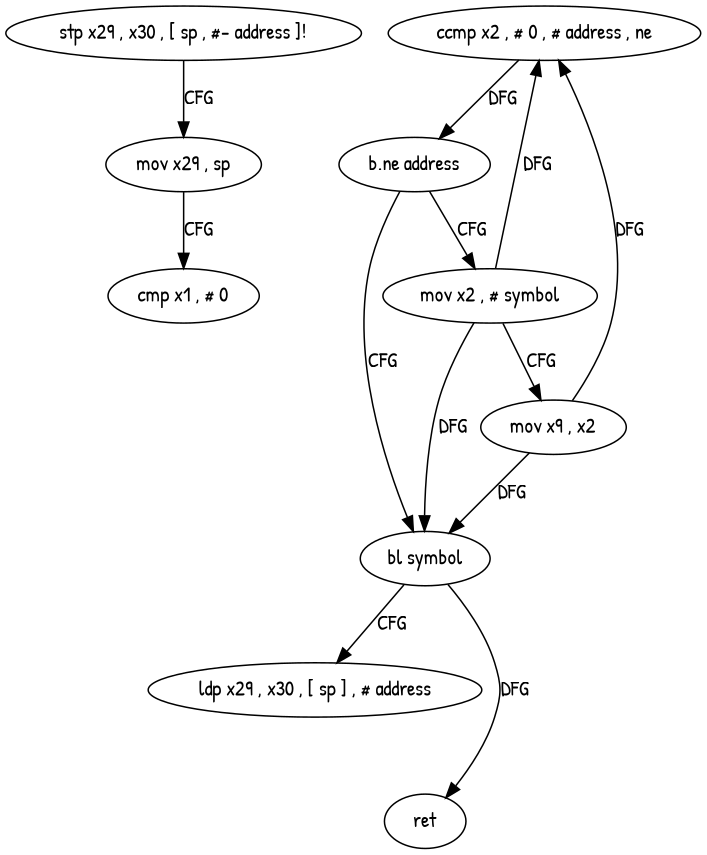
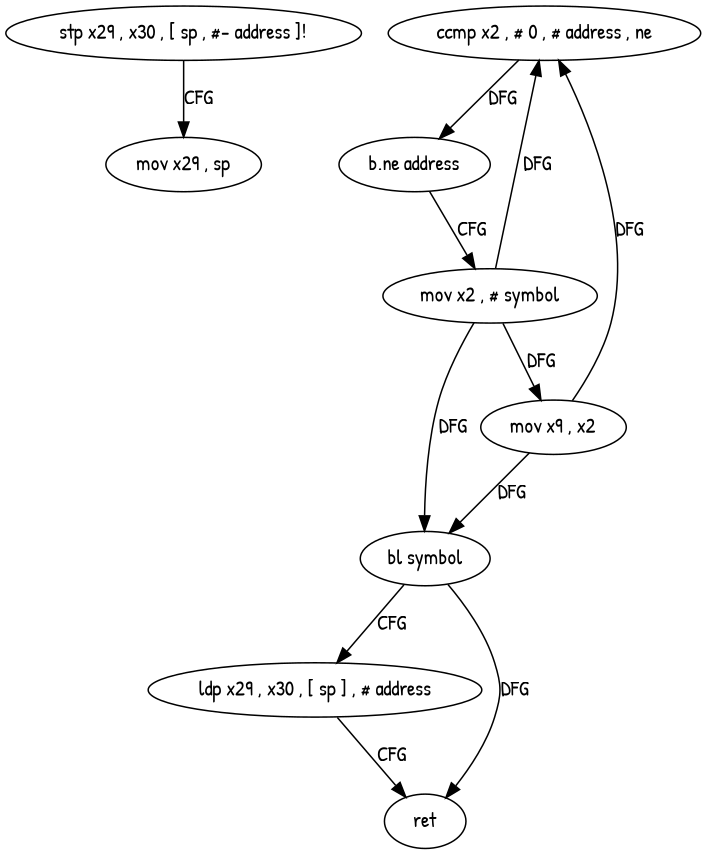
node "cmp x1 , # 0": removed
edge "b.ne address" -> "bl symbol": removed, label "CFG"
edge "mov x2 , # symbol" -> "mov x9 , x2": label "CFG" -> "DFG"
edge "ldp x29 , x30 , [ sp ] , # address" -> "ret": added, label "CFG"
